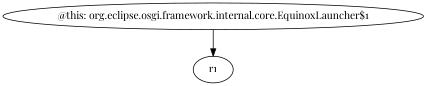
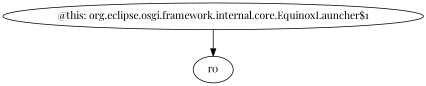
node "r1": label "r1" -> "r0"
